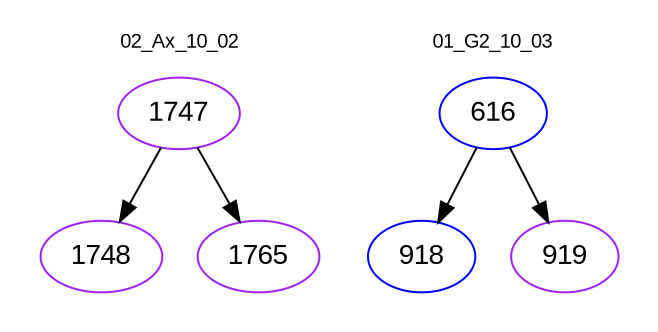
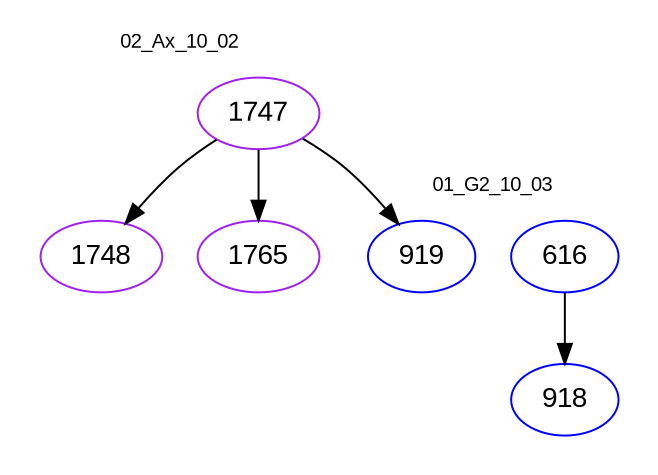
edge "616" -> "919": now "1747" -> "919"
node "919": color purple -> blue
